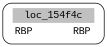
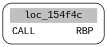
node "loc_154f4c": text "RBP       RBP" -> "CALL       RBP"
